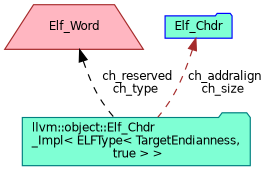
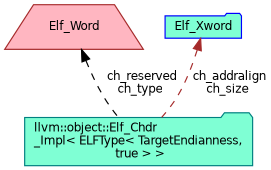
node "Elf_Chdr": label "Elf_Chdr" -> "Elf_Xword"
